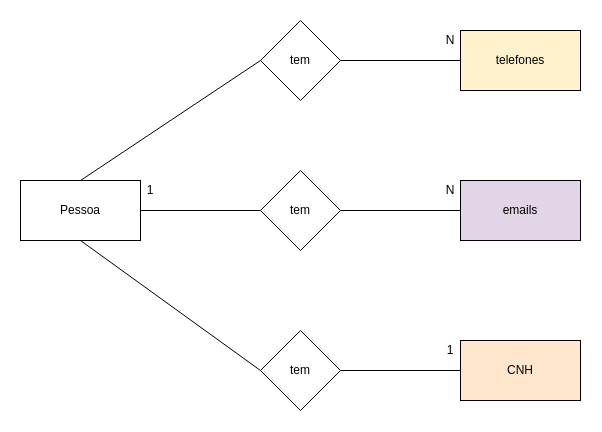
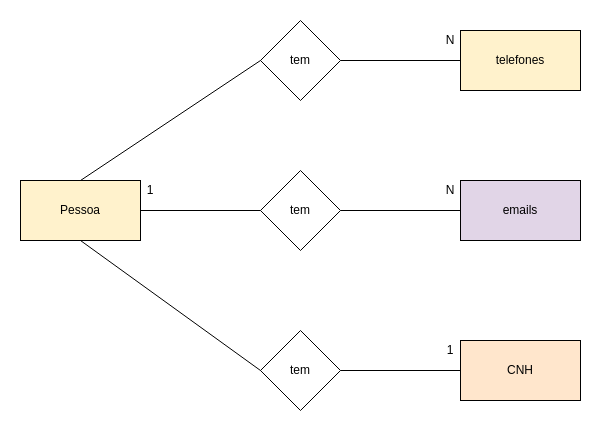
node "Pessoa": fillcolor #ffffff -> #fff2cc
